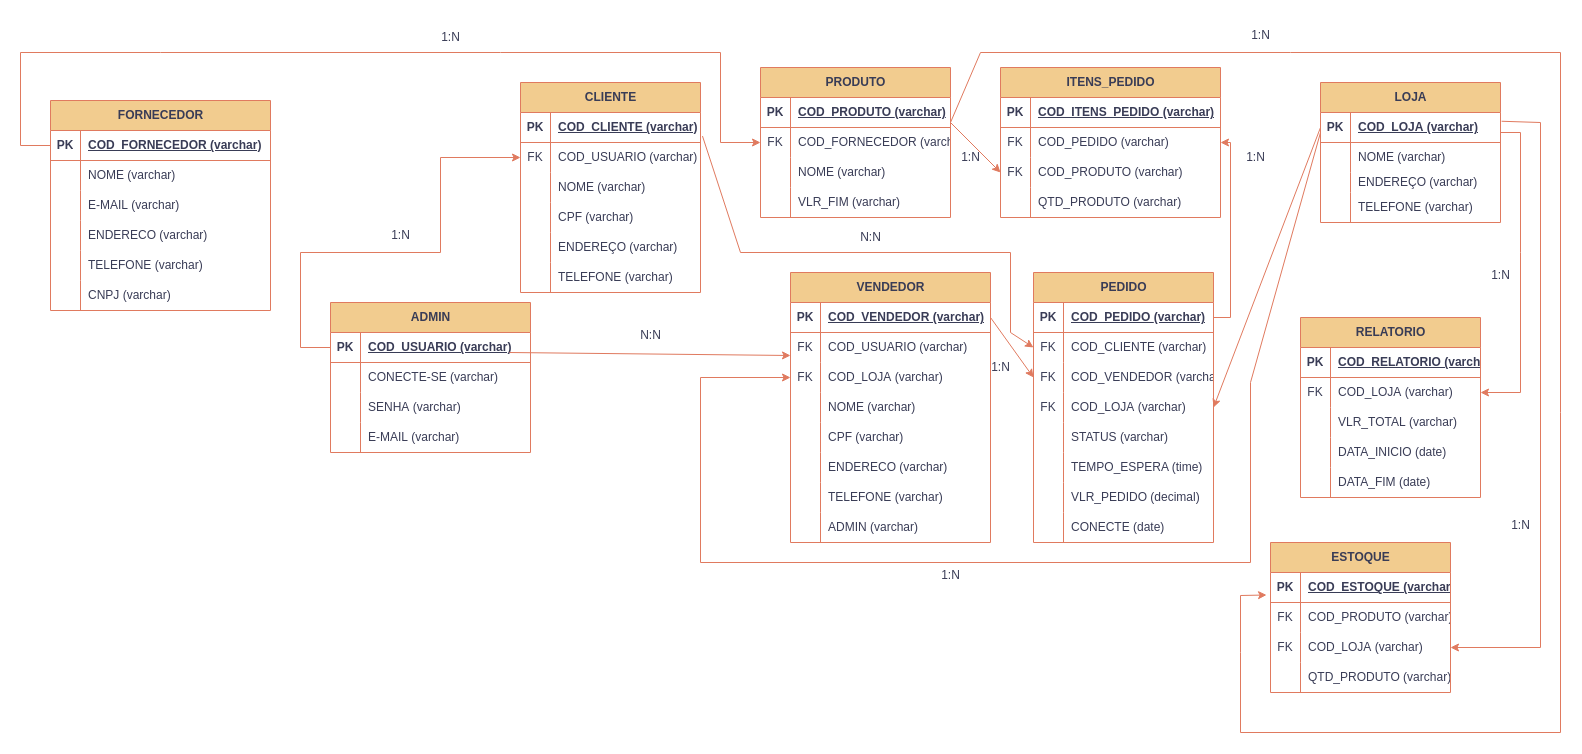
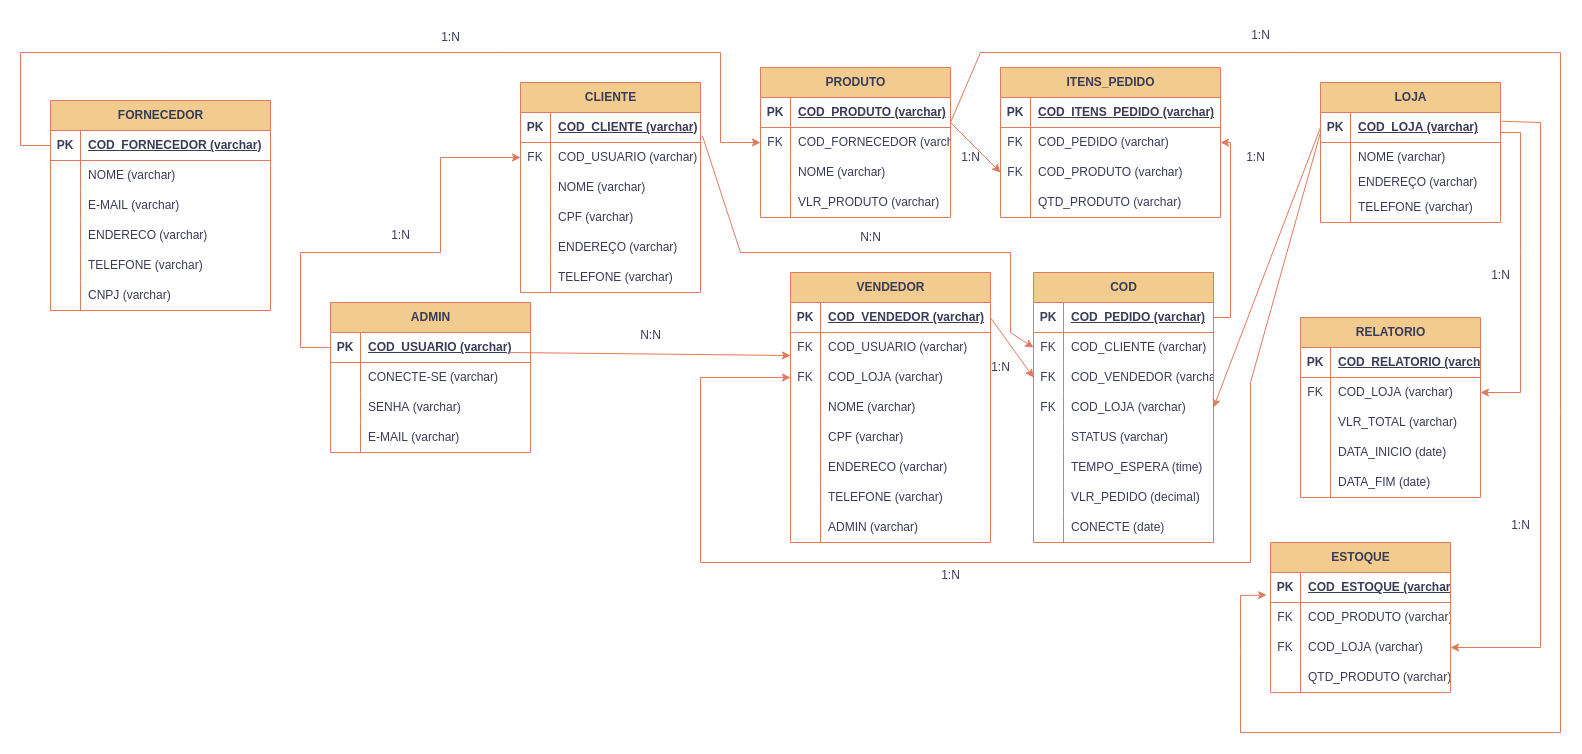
node "VLR_FIM (varchar)": label "VLR_FIM (varchar)" -> "VLR_PRODUTO (varchar)"
node "PEDIDO": label "PEDIDO" -> "COD"
